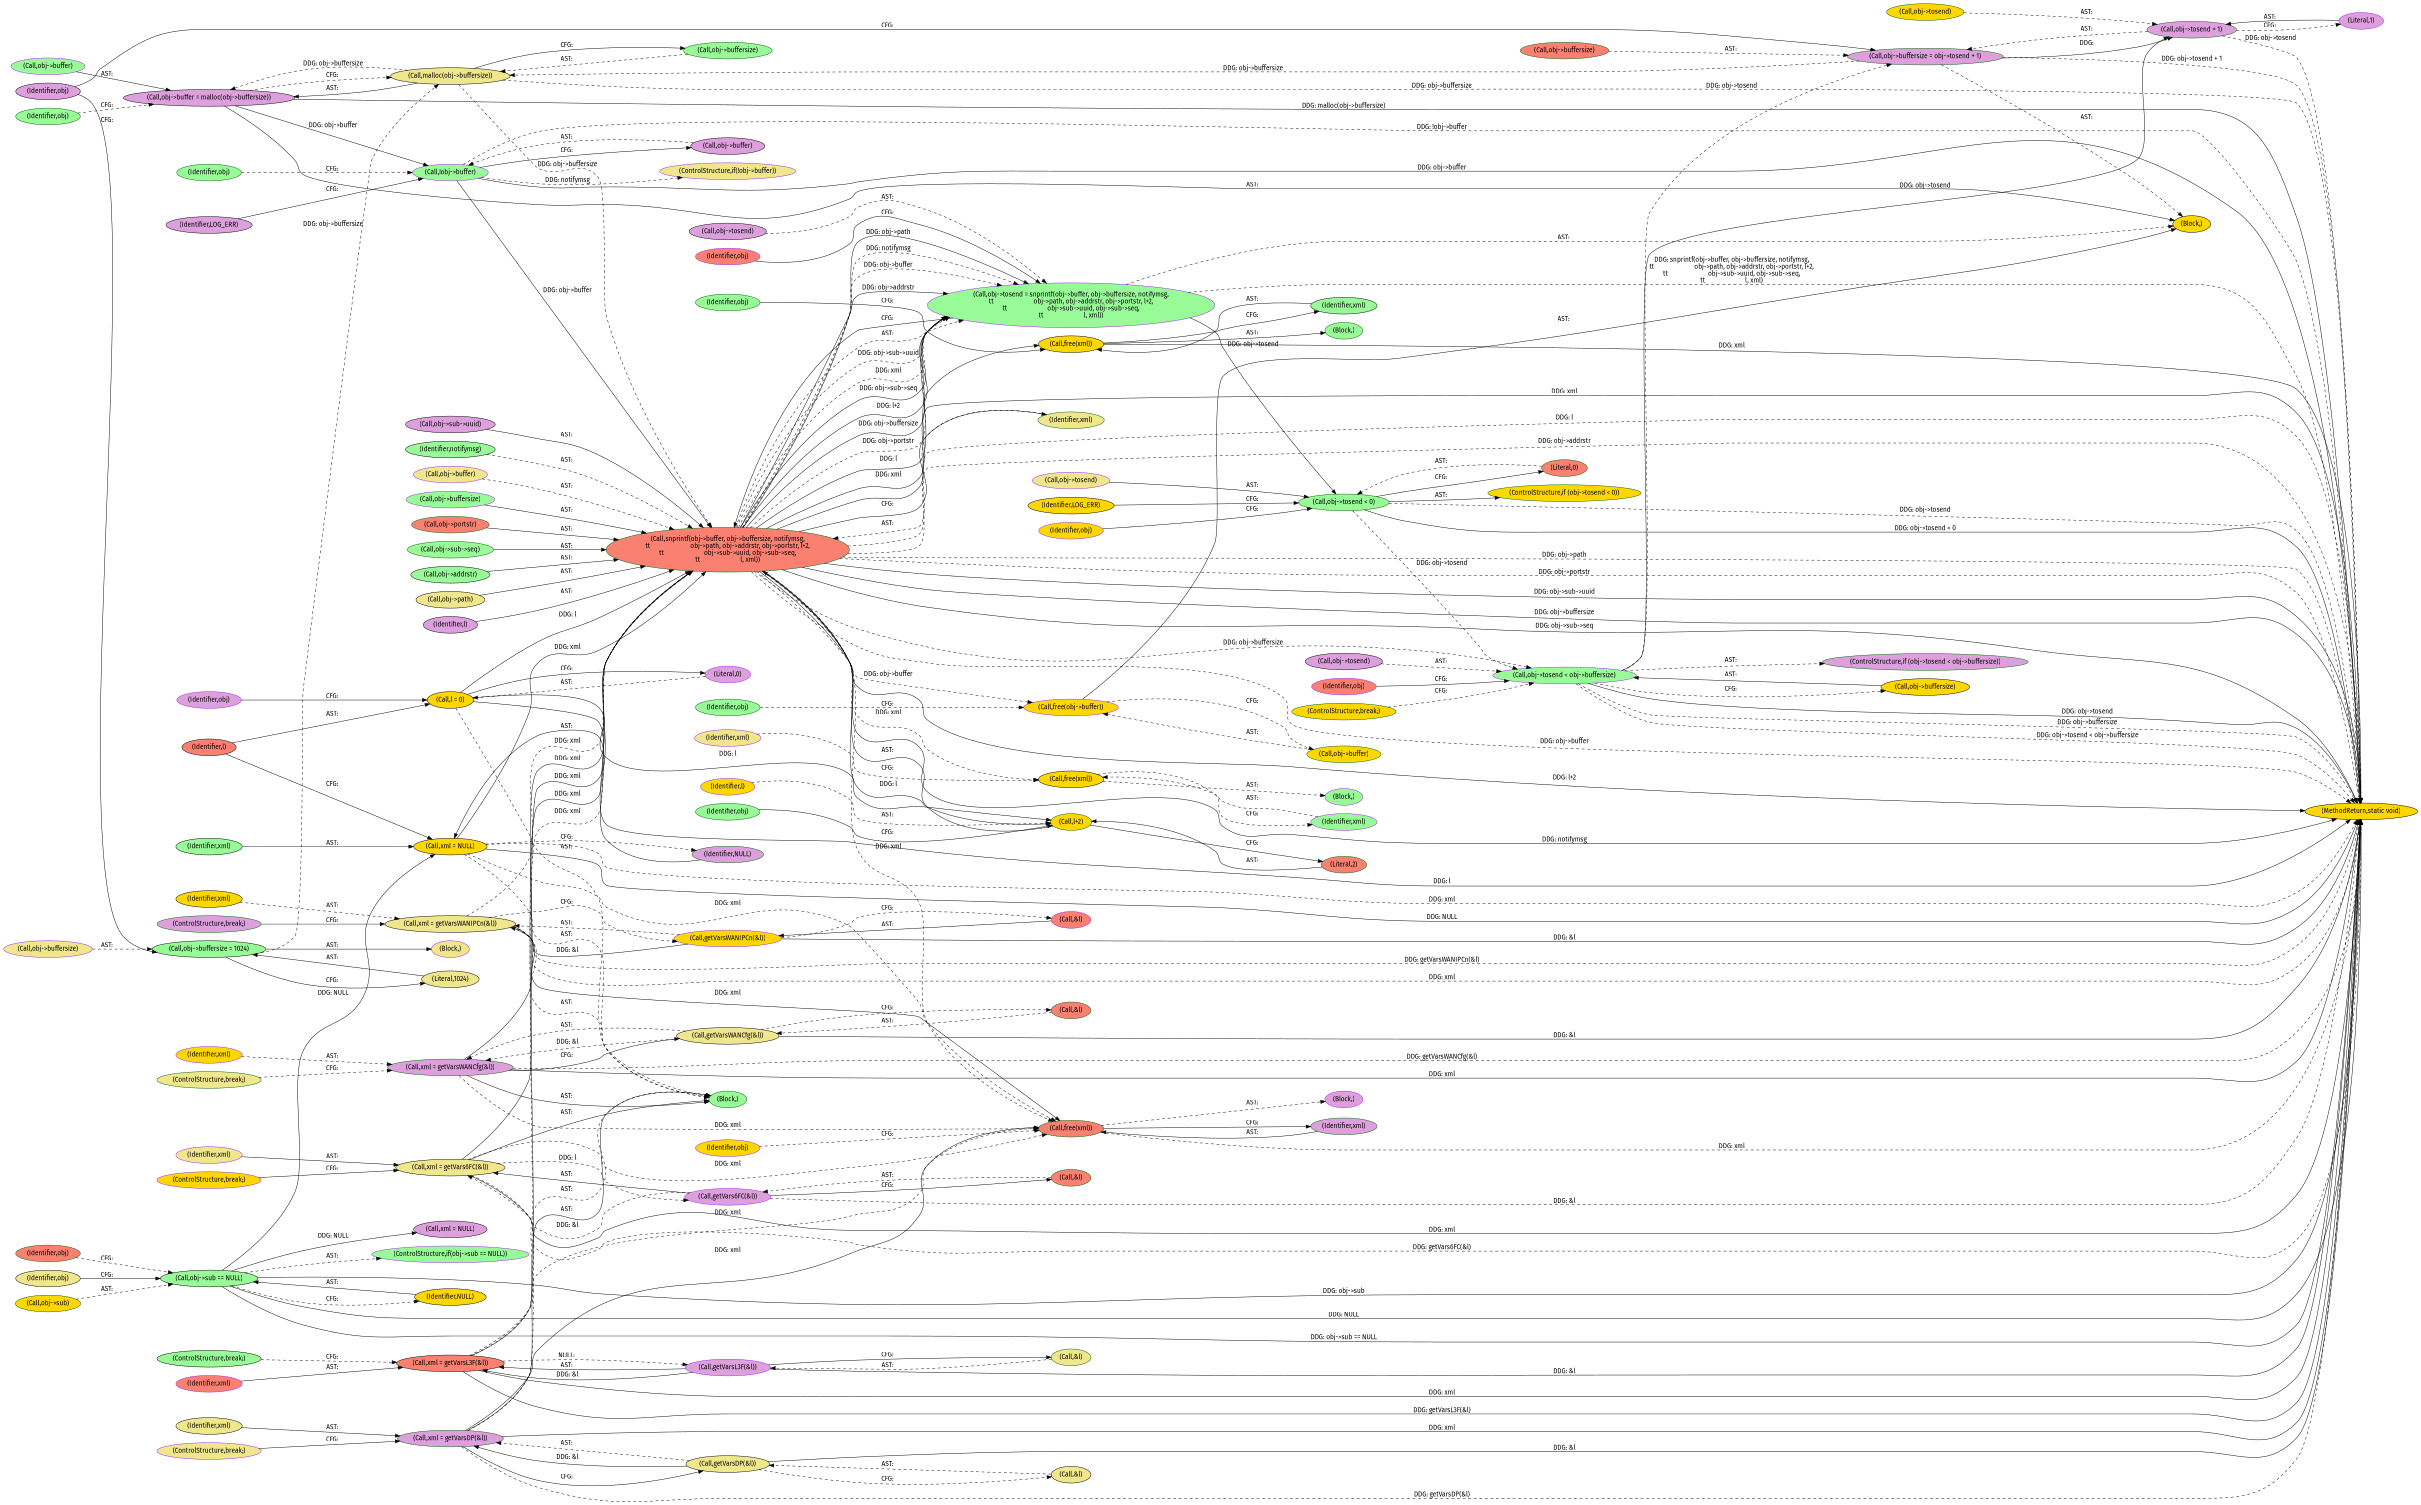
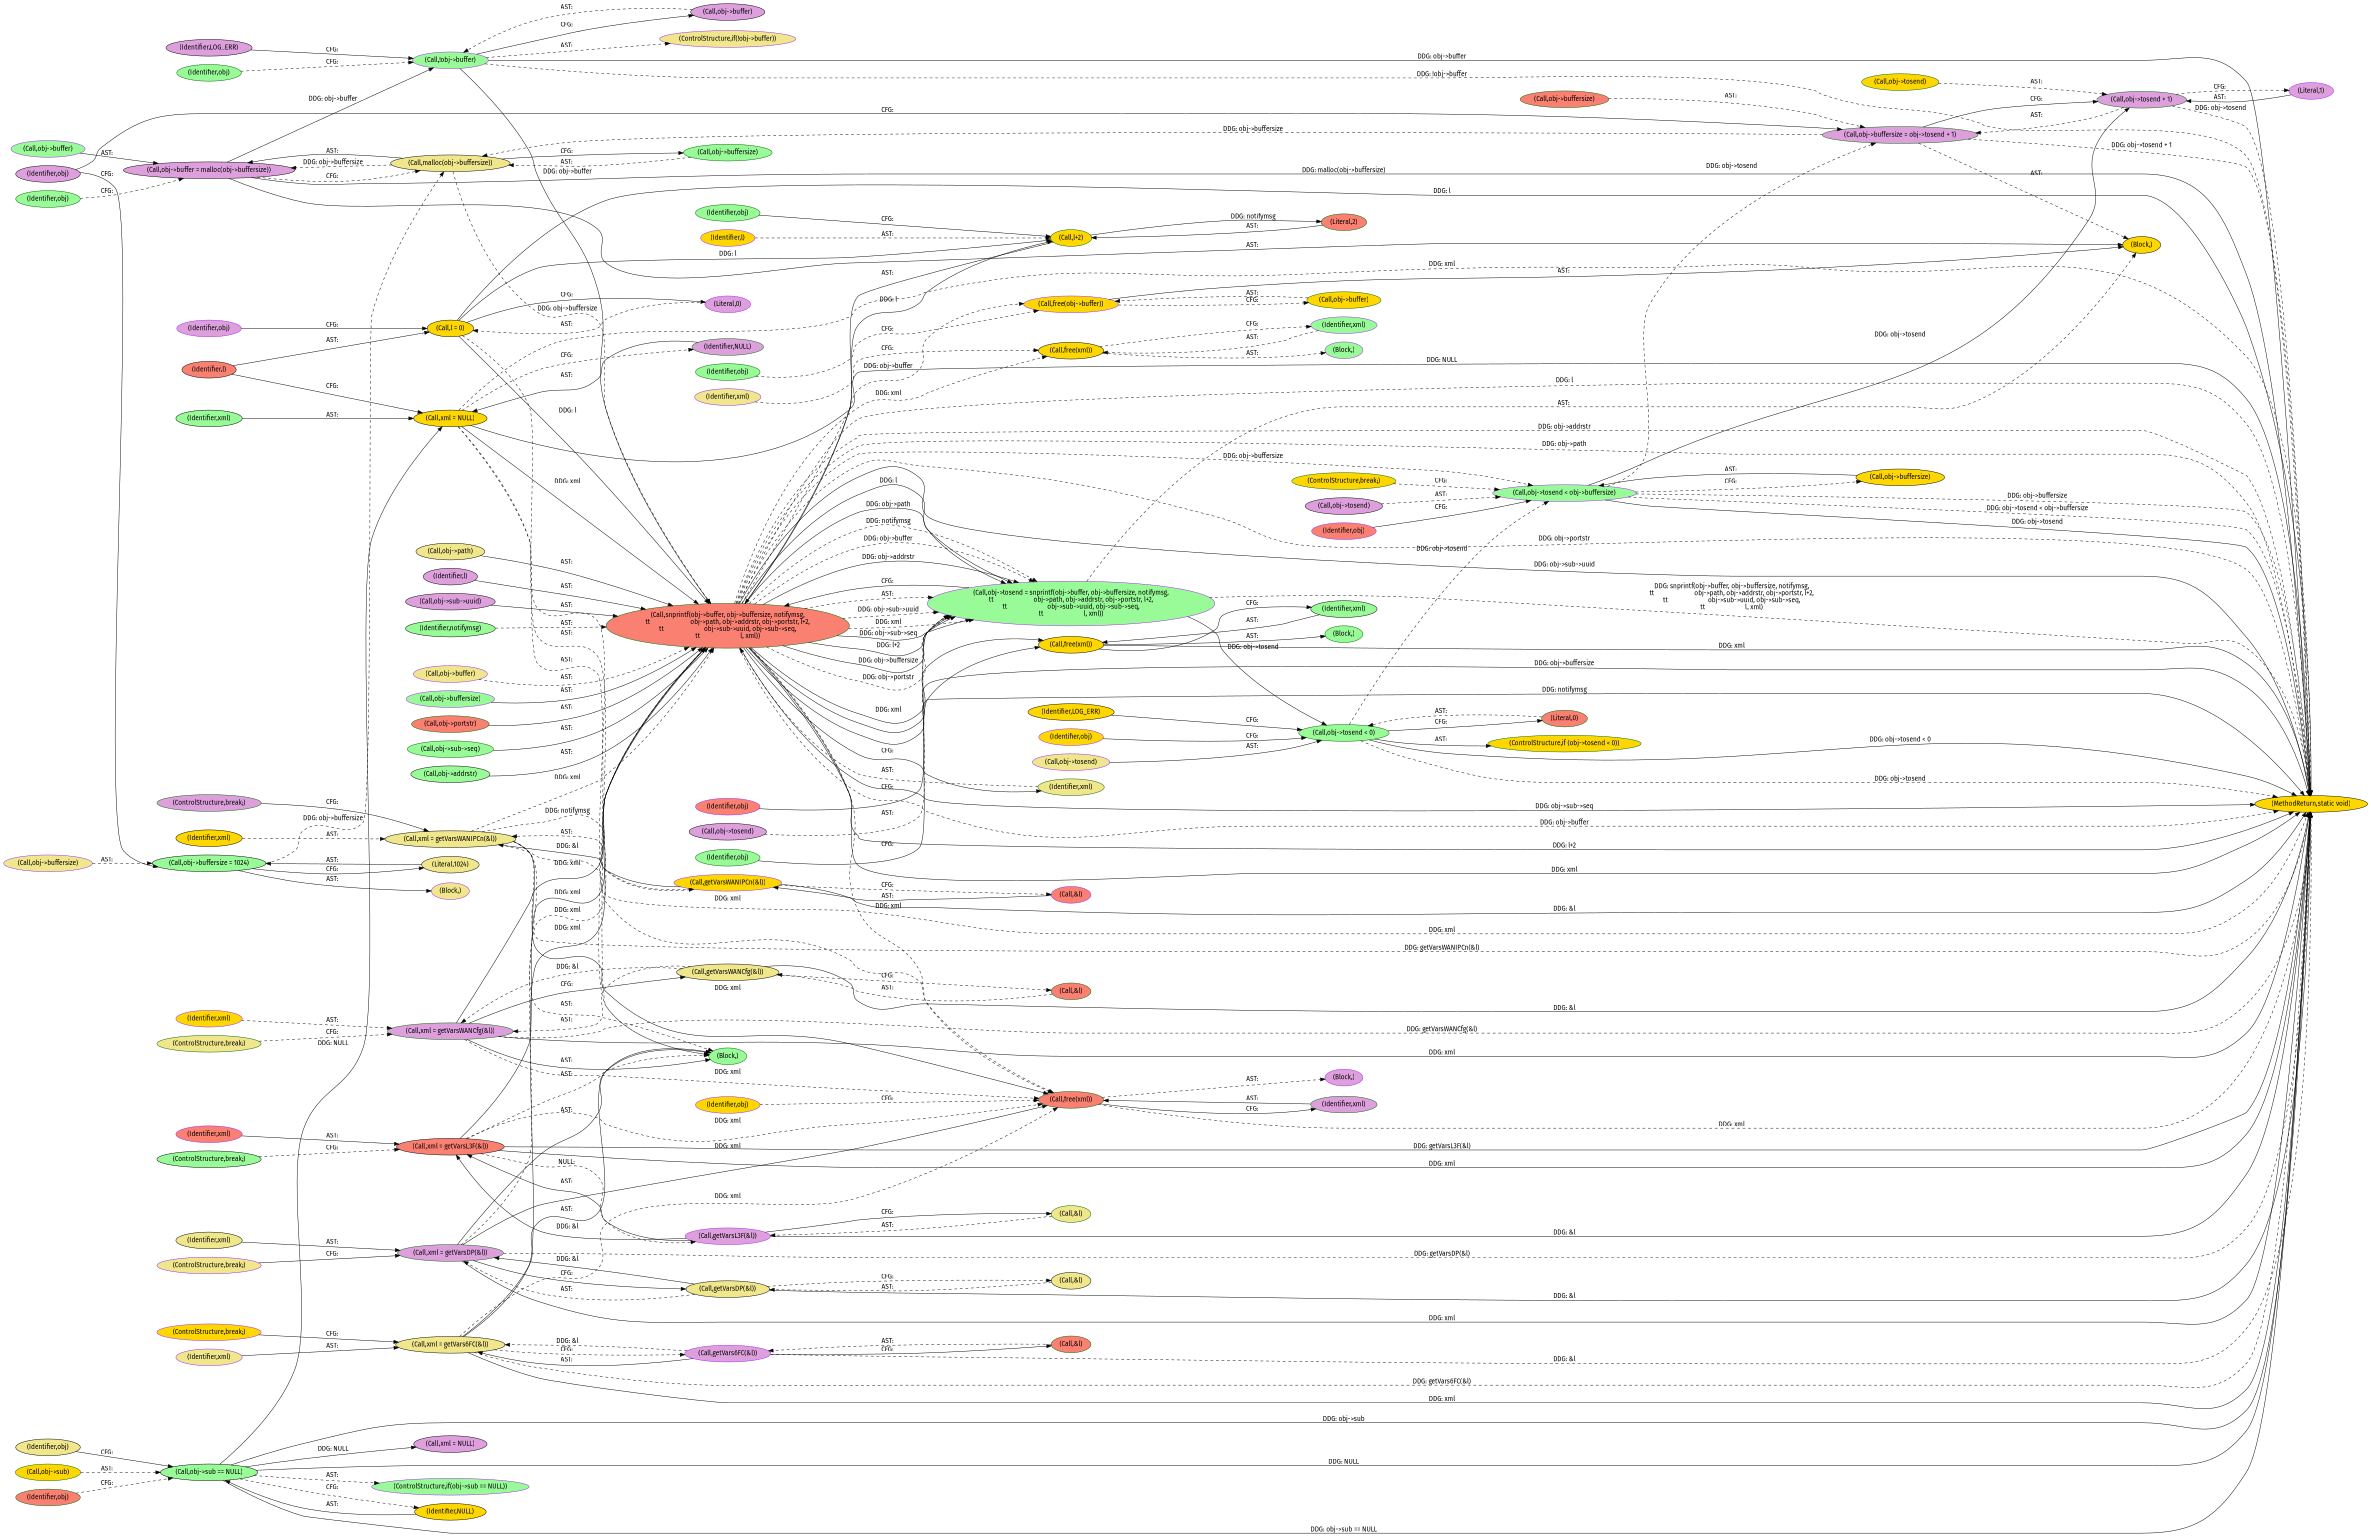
edge "(Call,obj->buffersize = obj->tosend + 1)" -> "(Call,obj->tosend + 1)": label "DDG: " -> "CFG: "
edge "(Call,malloc(obj->buffersize))" -> "(MethodReturn,static void)": removed, label "DDG: obj->buffersize"
edge "(Call,!obj->buffer)" -> "(ControlStructure,if(!obj->buffer))": label "DDG: notifymsg" -> "AST: "
node "(ControlStructure,if (obj->tosend < obj->buffersize))": removed
edge "(Call,l+2)" -> "(Literal,2)": label "CFG: " -> "DDG: notifymsg"
edge "(Call,xml = getVarsWANIPCn(&l))" -> "(Call,getVarsWANIPCn(&l))": label "CFG: " -> "DDG: notifymsg"
edge "(Call,xml = getVars6FC(&l))" -> "(Call,getVars6FC(&l))": label "DDG: l" -> "CFG: "
